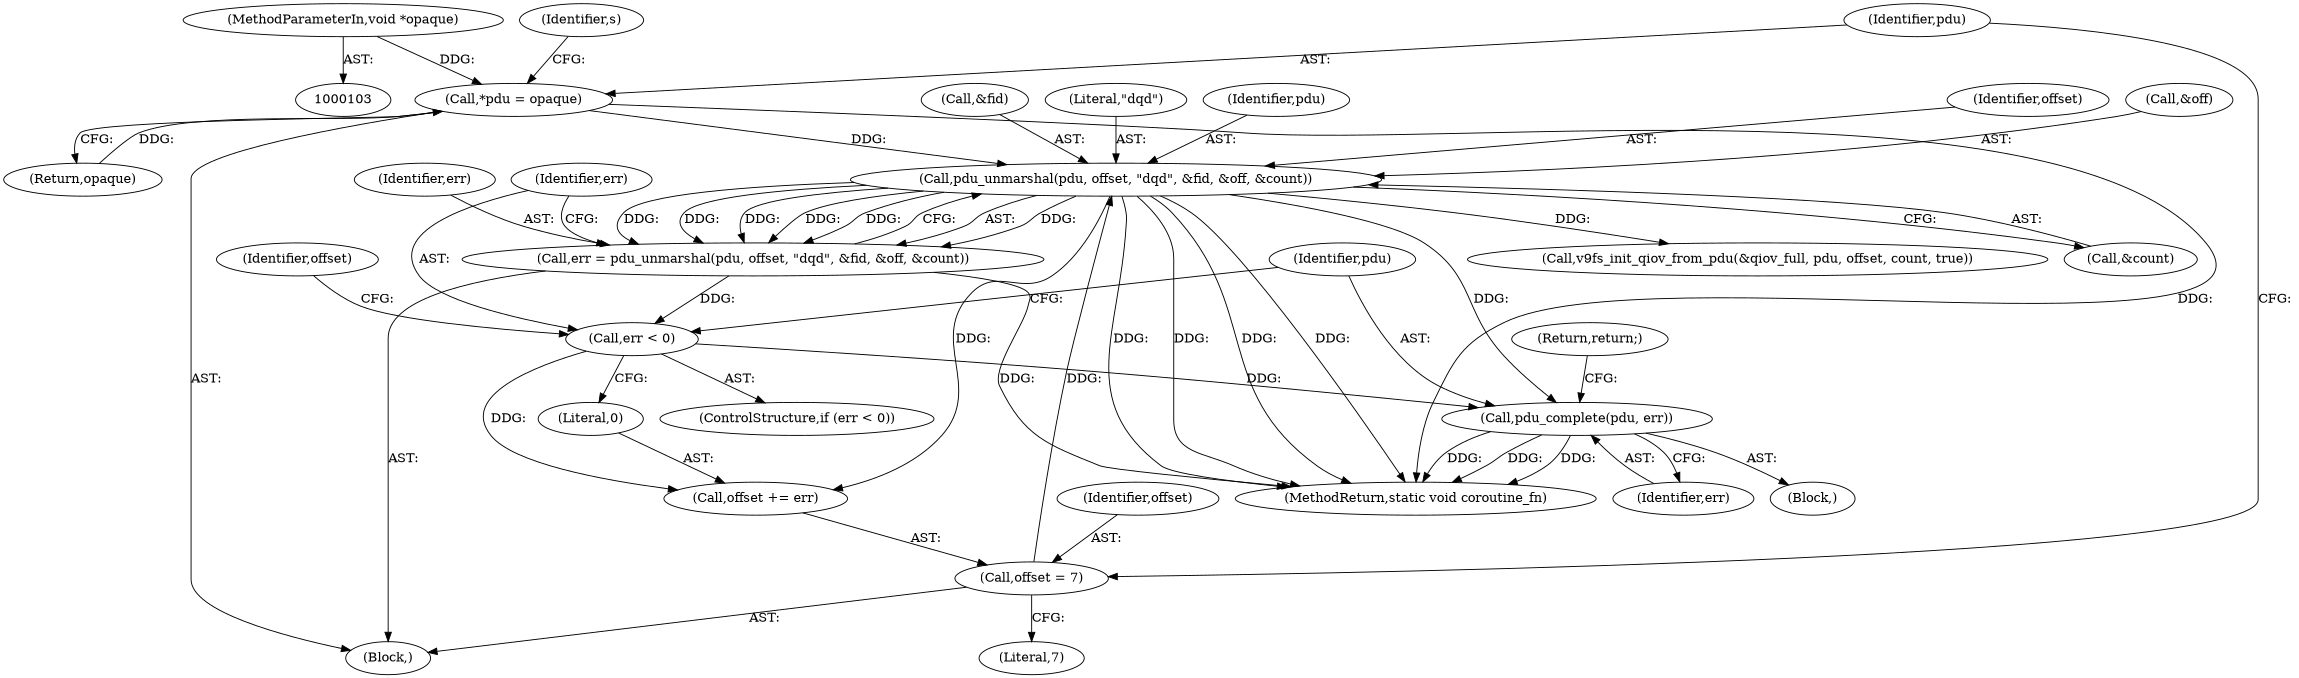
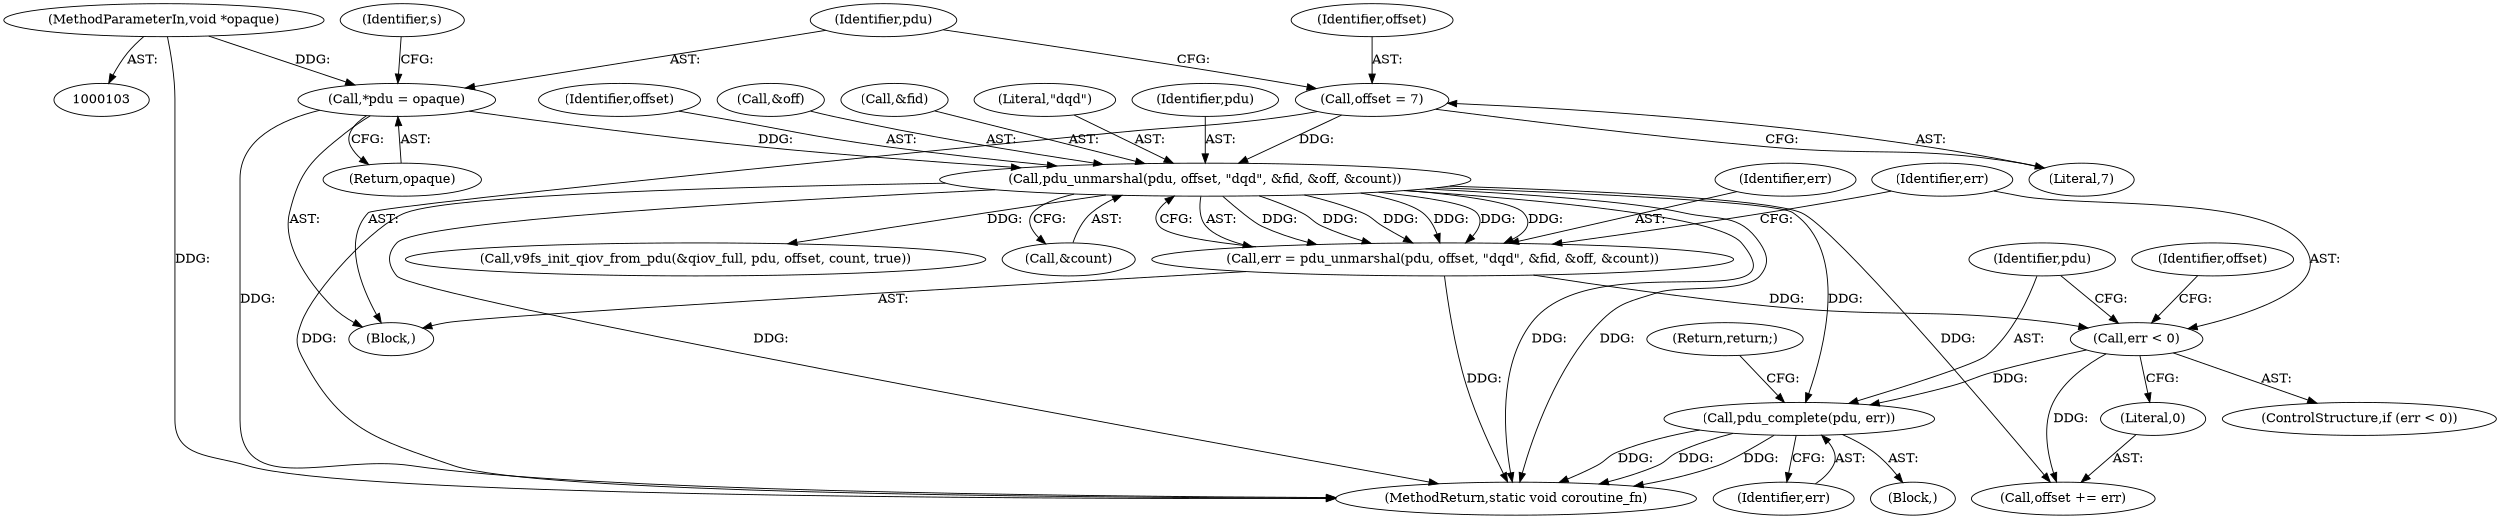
edge "(Return,opaque)" -> "(Call,*pdu = opaque)": label "DDG: " -> "AST: "
edge "(MethodParameterIn,void *opaque)" -> "(MethodReturn,static void coroutine_fn)": added, label "DDG:"
edge "(Call,offset += err)" -> "(Call,offset = 7)": now "(Literal,7)" -> "(Call,offset = 7)"
